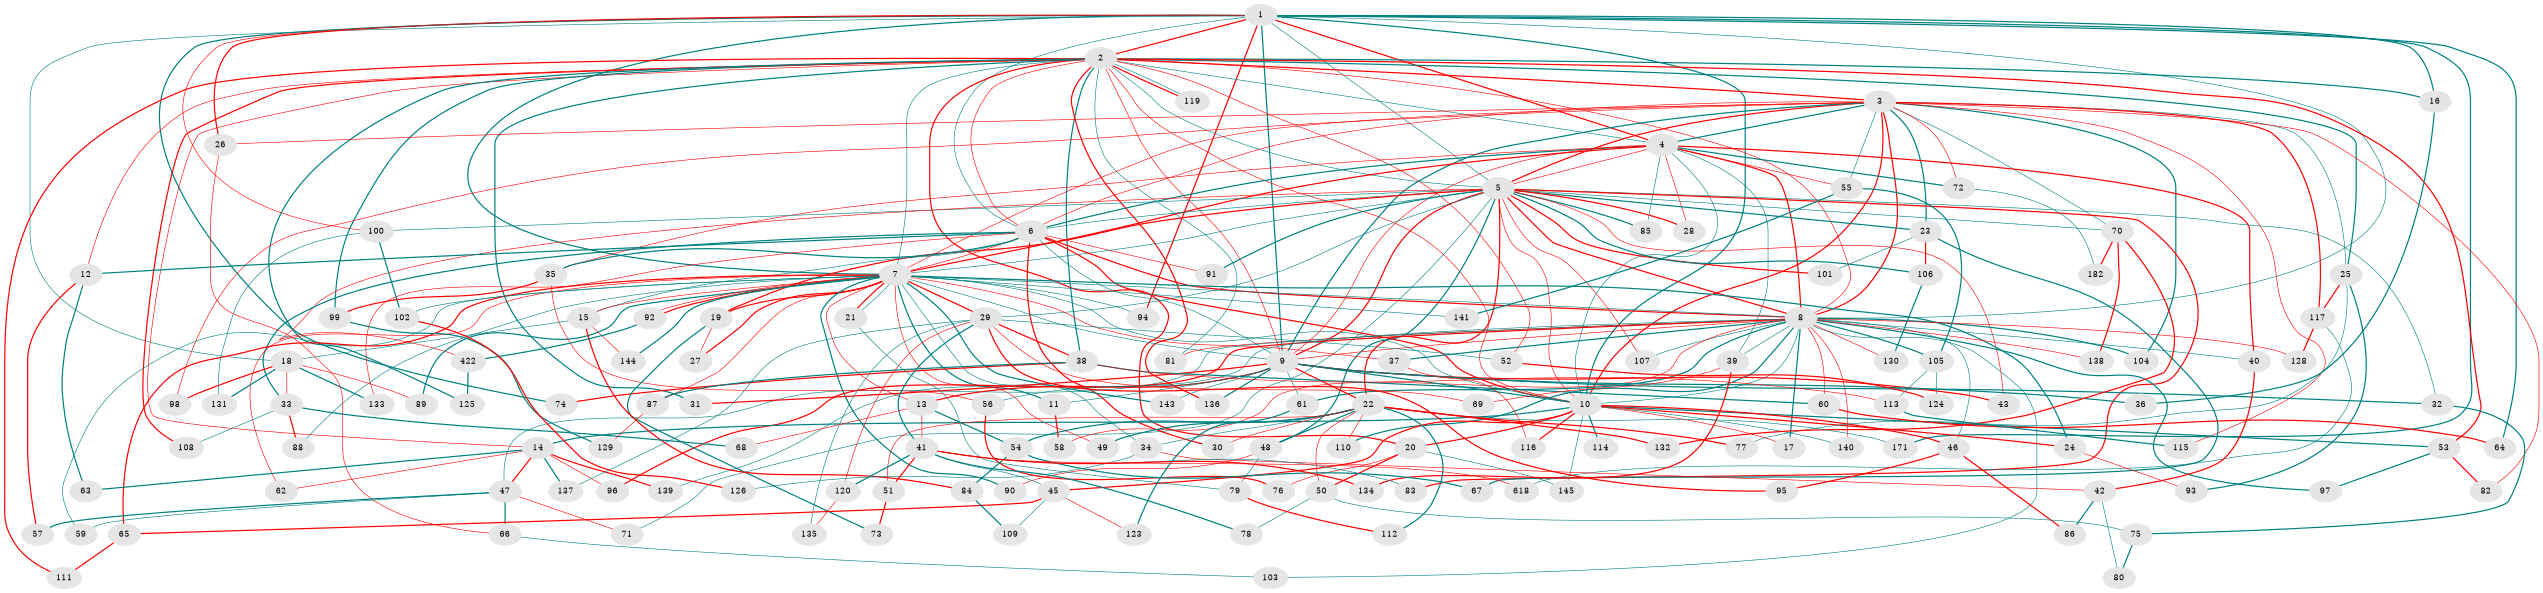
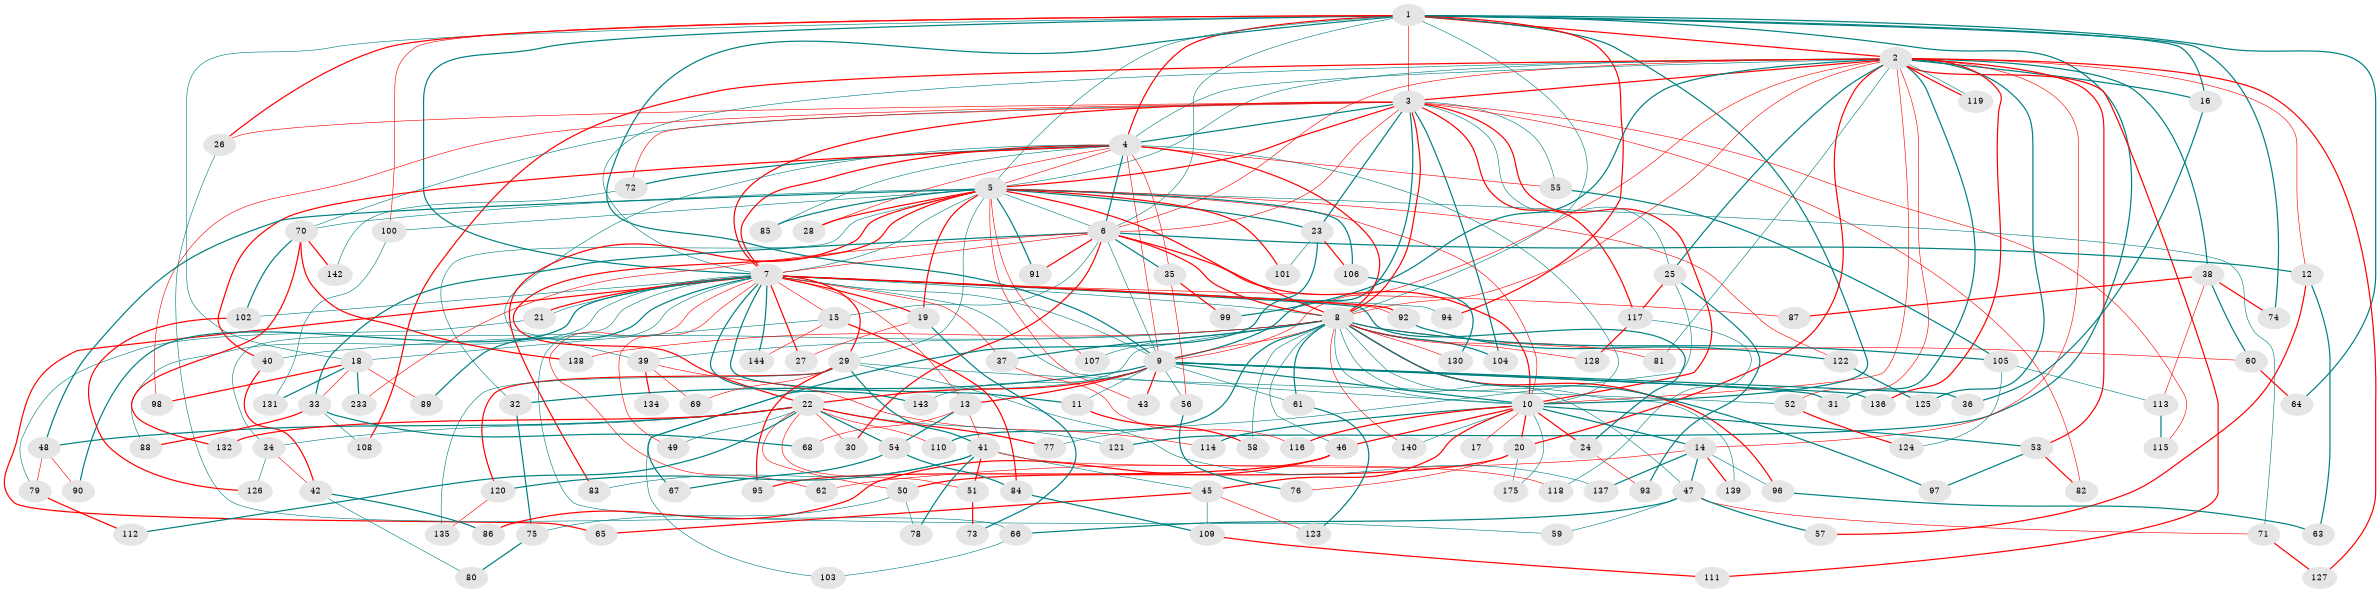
edge "1" -- "3": added
edge "3" -- "7": style solid -> bold
edge "6" -- "91": style solid -> bold
edge "5" -- "9": removed
node "182": label "182" -> "142"
edge "100" -- "102": now "70" -- "102"
node "141": removed
edge "29" -- "38": removed
node "422": label "422" -> "122"
edge "26" -- "66": color red -> teal
edge "38" -- "87": color teal -> red
edge "9" -- "31": color red -> teal
edge "29" -- "120": style solid -> bold
edge "8" -- "58": color red -> teal
edge "8" -- "17": removed
node "133": label "133" -> "233"
edge "39" -- "114": added
edge "22" -- "49": style bold -> solid
node "129": removed
node "171": label "171" -> "121"
edge "41" -- "134": removed
edge "14" -- "63": now "96" -- "63"
edge "14" -- "47": color red -> teal
edge "14" -- "96": color red -> teal
edge "48" -- "79": color teal -> red
edge "56" -- "76": color red -> teal
node "618": label "618" -> "118"
node "145": label "145" -> "175"
edge "65" -- "111": now "109" -- "111"
node "127": added
